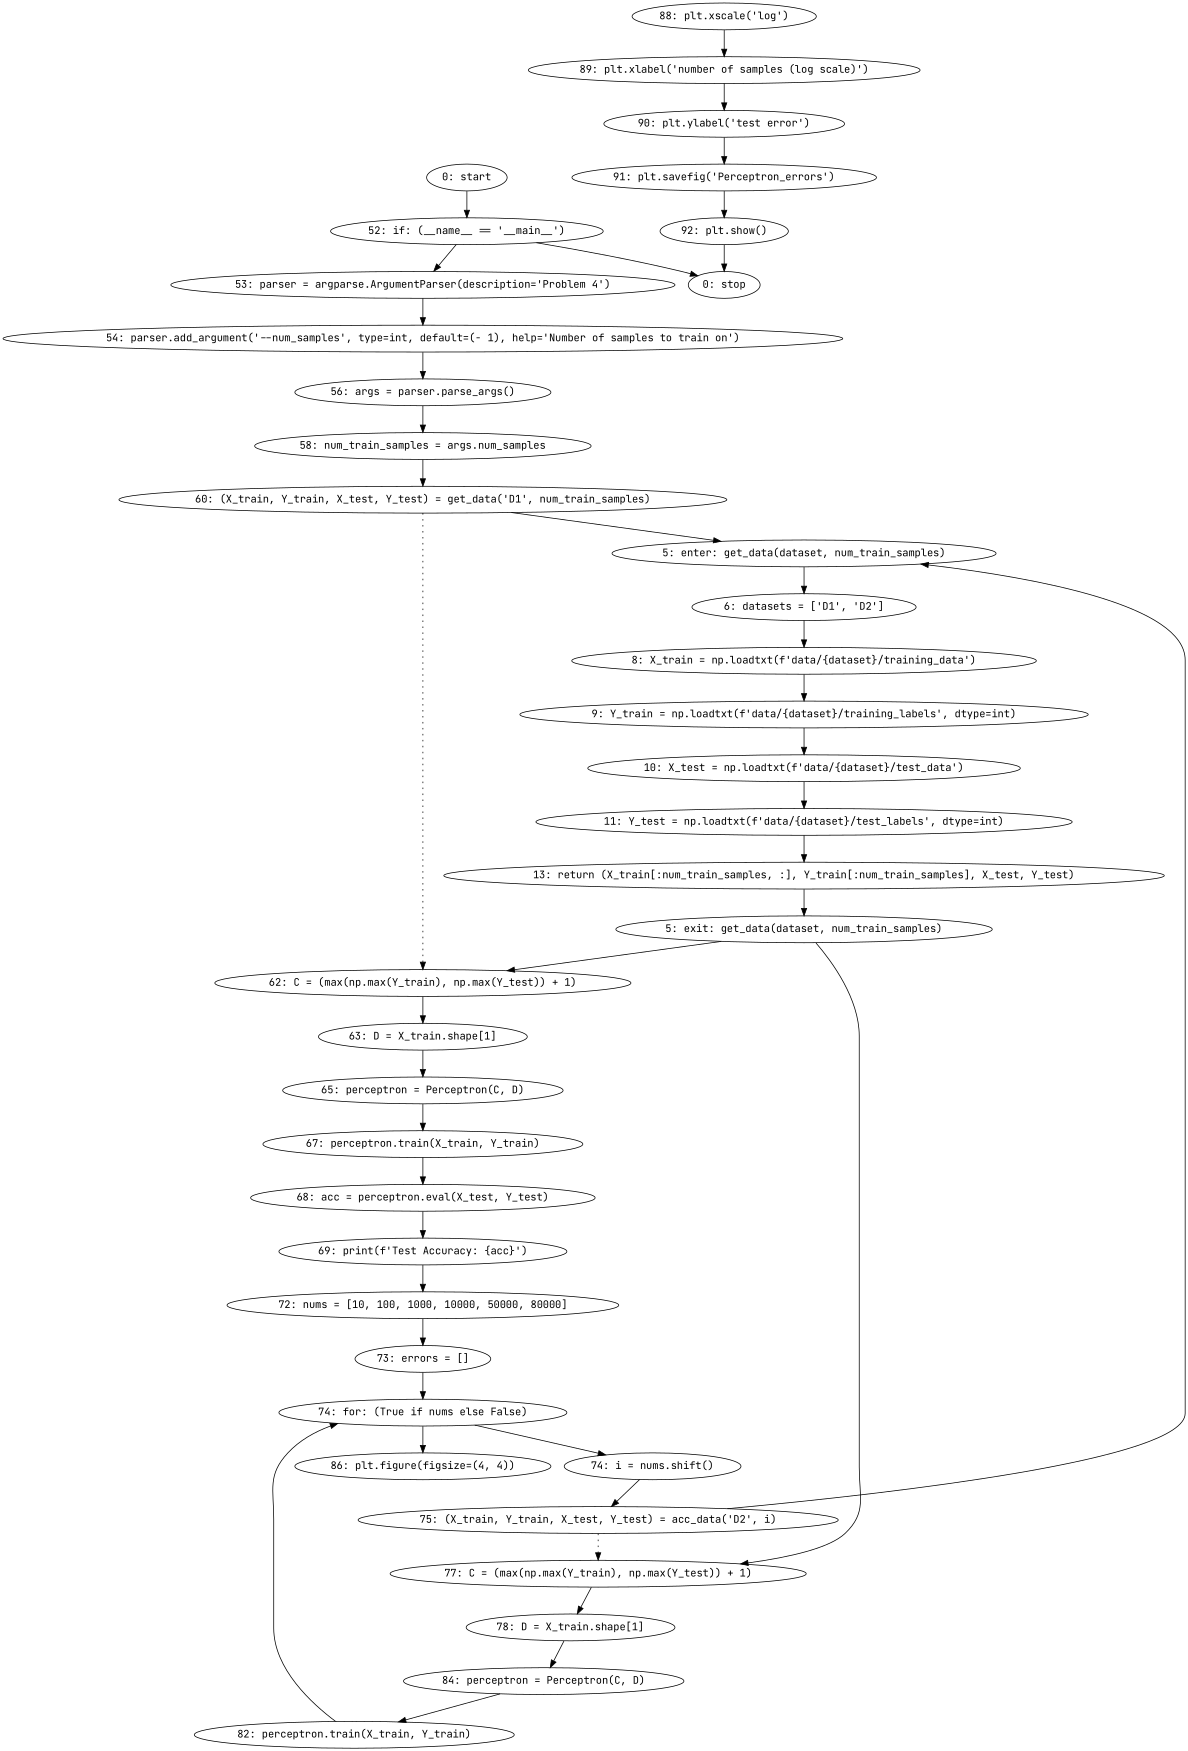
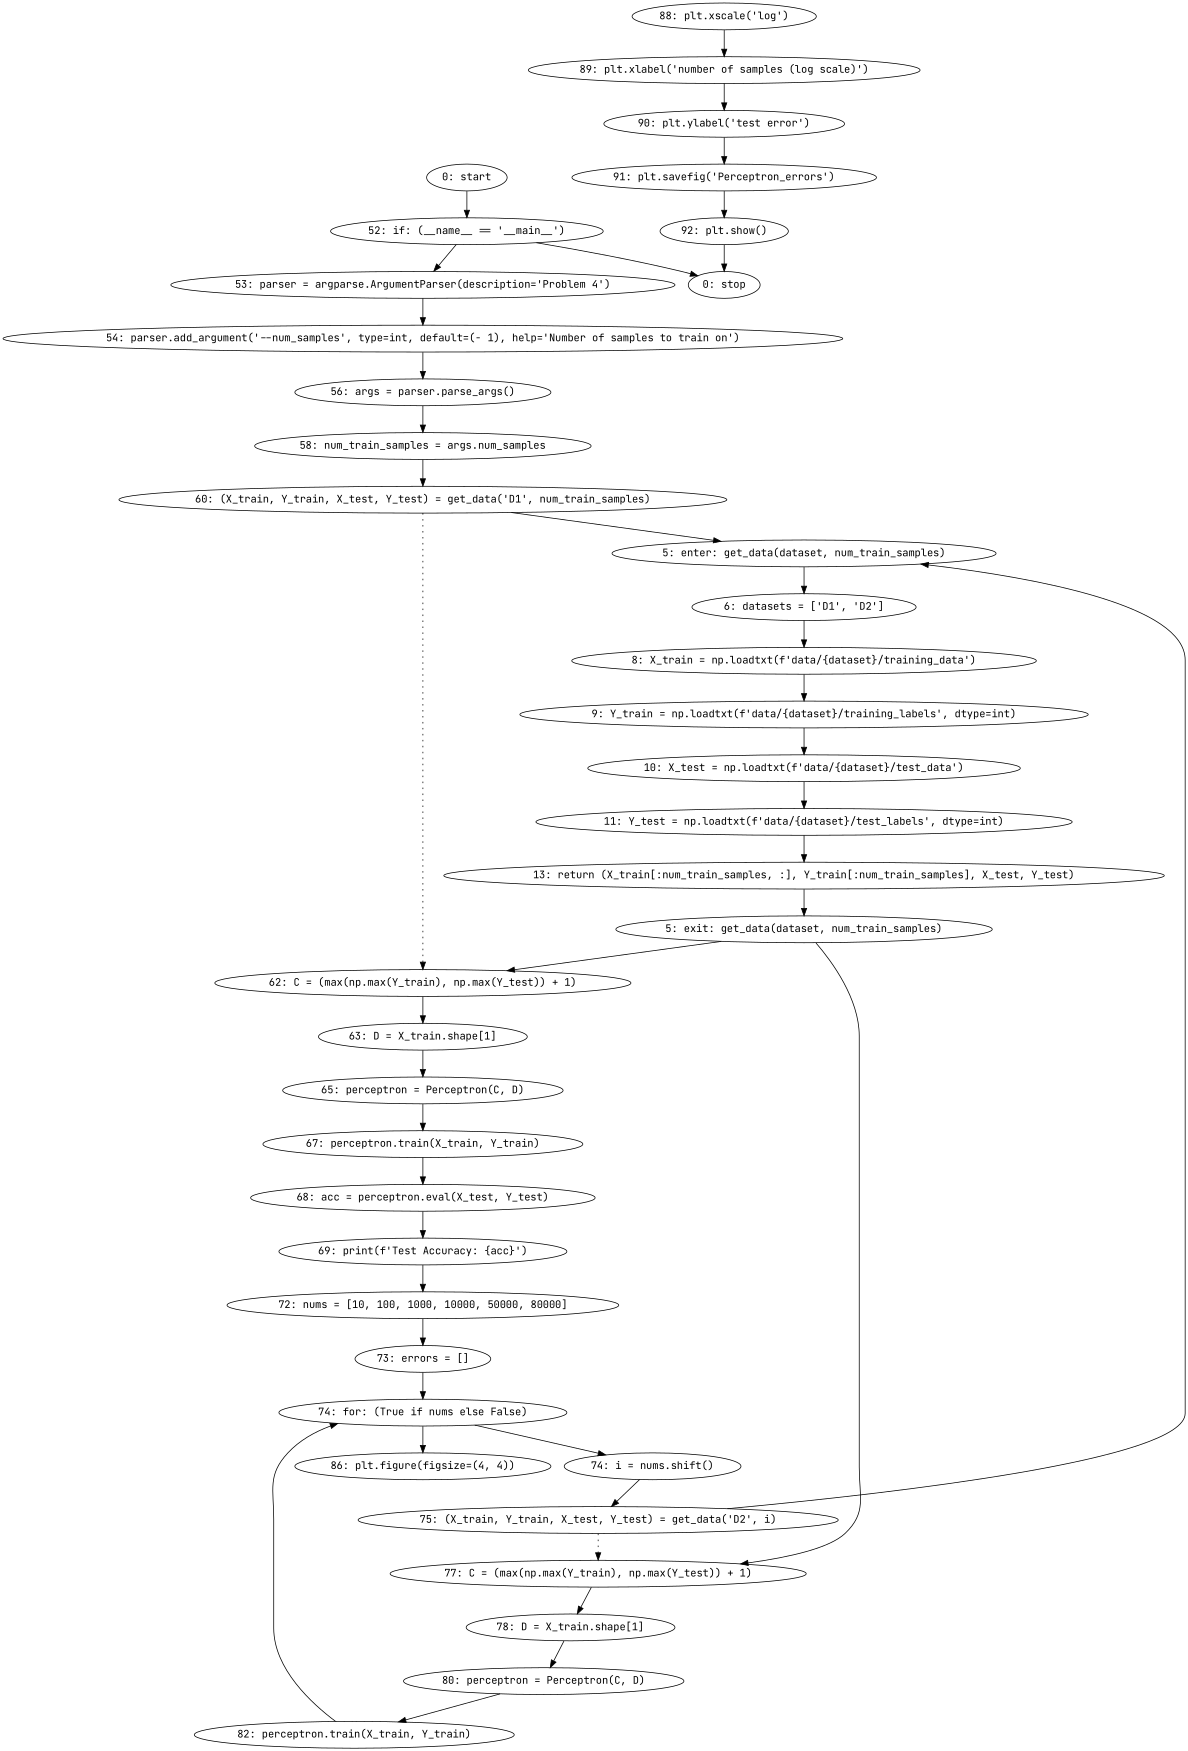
node "75: (X_train, Y_train, X_test, Y_test) = acc_data('D2', i)": label "75: (X_train, Y_train, X_test, Y_test) = acc_data('D2', i)" -> "75: (X_train, Y_train, X_test, Y_test) = get_data('D2', i)"
node "84: perceptron = Perceptron(C, D)": label "84: perceptron = Perceptron(C, D)" -> "80: perceptron = Perceptron(C, D)"
